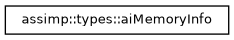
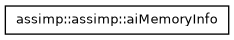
node "assimp::types::aiMemoryInfo": label "assimp::types::aiMemoryInfo" -> "assimp::assimp::aiMemoryInfo"
